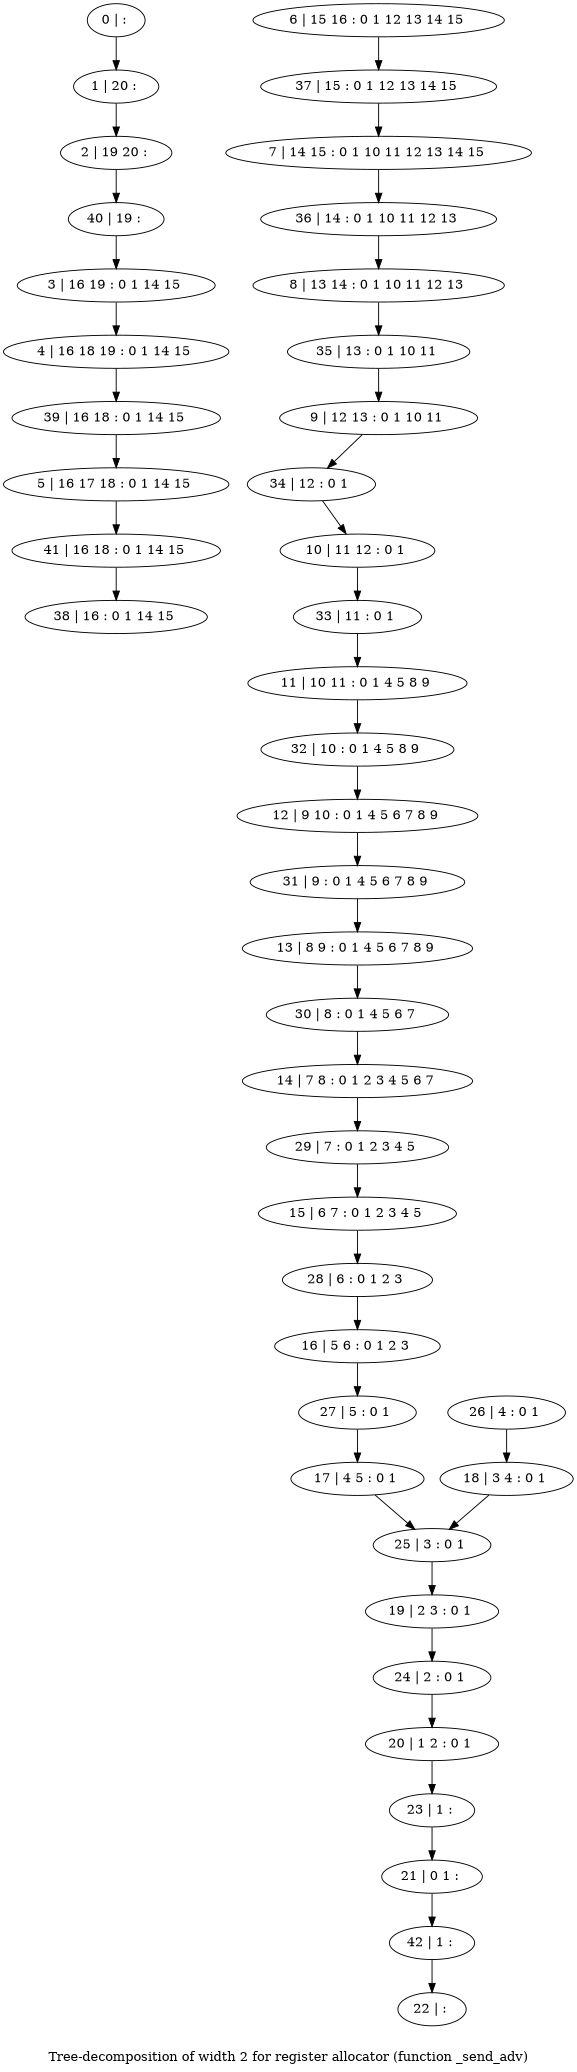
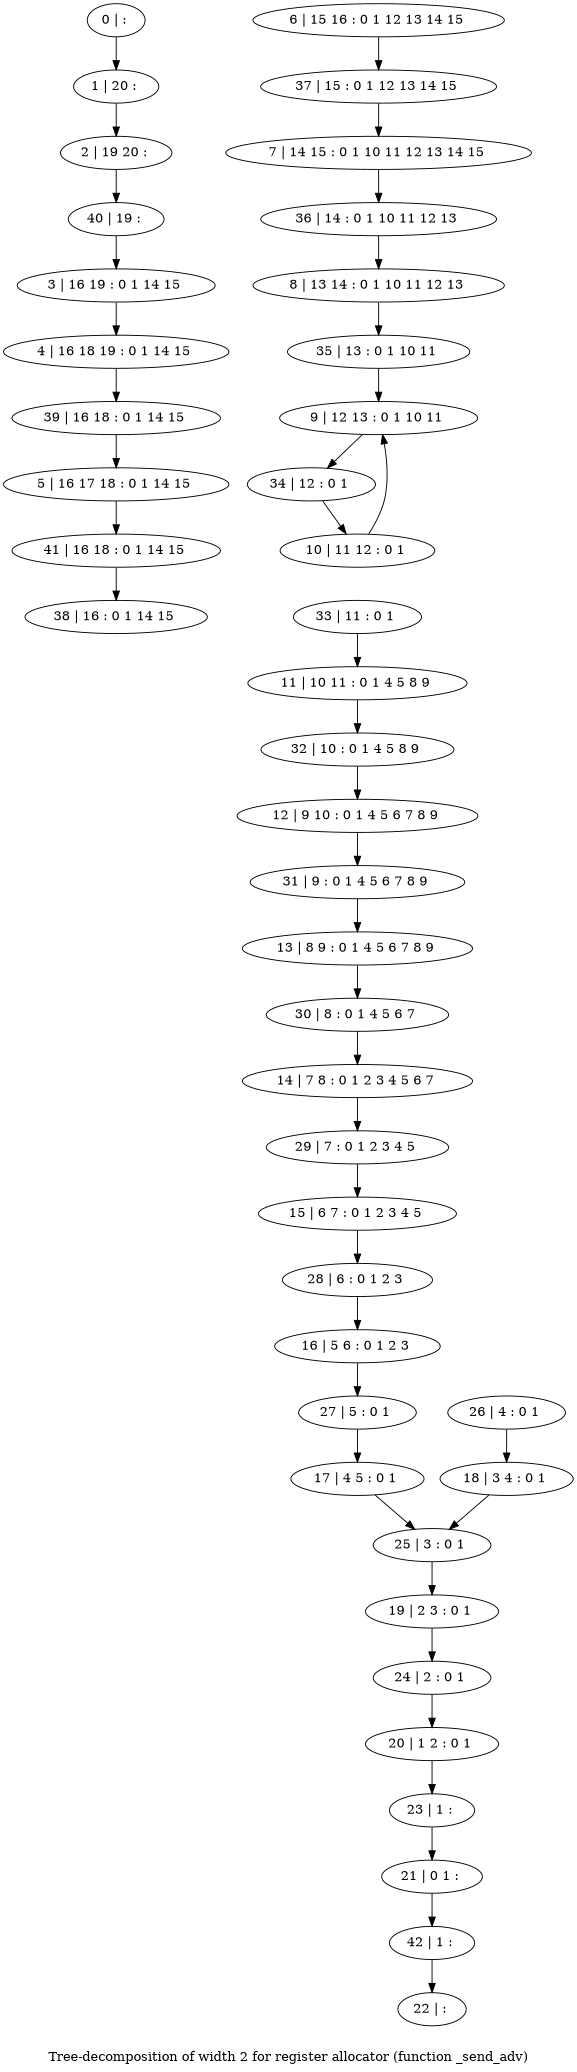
edge "10 | 11 12 : 0 1" -> "33 | 11 : 0 1": now "10 | 11 12 : 0 1" -> "9 | 12 13 : 0 1 10 11"
